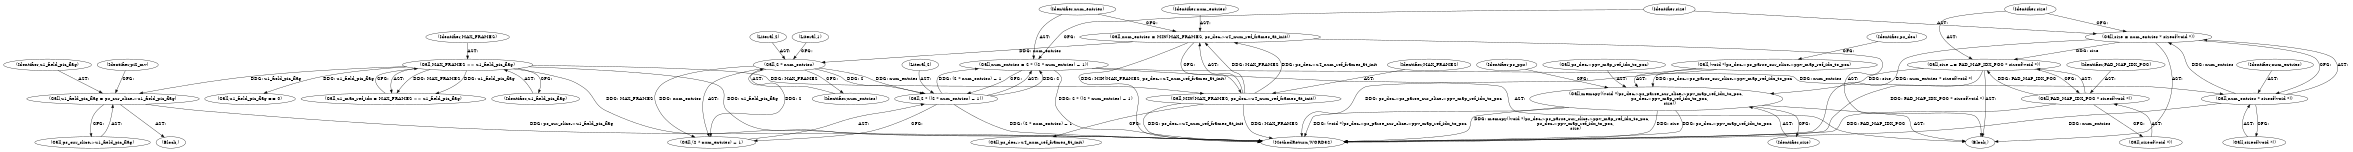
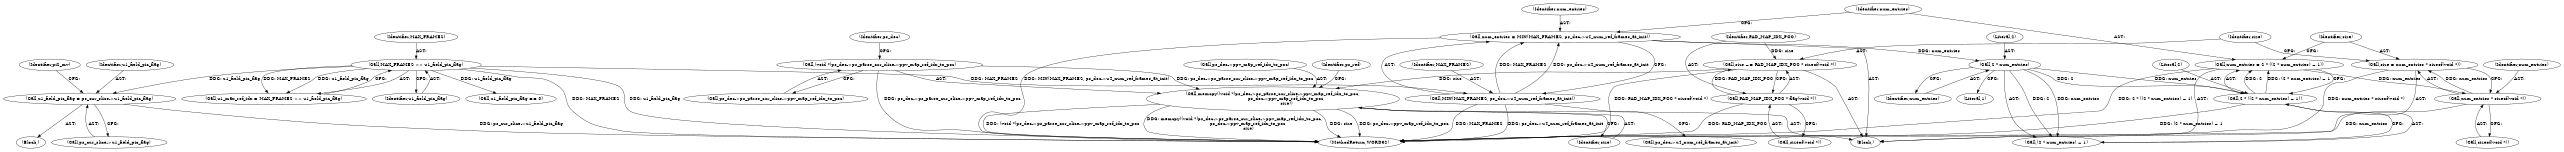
edge "(Literal,1)" -> "(Call,2 * num_entries)": reversed
edge "(Call,size = num_entries * sizeof(void *))" -> "(Call,size += PAD_MAP_IDX_POC * sizeof(void *))": now "(Identifier,PAD_MAP_IDX_POC)" -> "(Call,size += PAD_MAP_IDX_POC * sizeof(void *))"
node "(Identifier,ps_pps)": label "(Identifier,ps_pps)" -> "(Identifier,ps_ref)"
node "(Call,ps_dec->ps_parse_cur_slice->ppv_map_ref_idx_to_poc)": added
node "(Call,PAD_MAP_IDX_POC * sizeof(void *))": label "(Call,PAD_MAP_IDX_POC * sizeof(void *))" -> "(Call,PAD_MAP_IDX_POC * flag(void *))"
